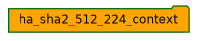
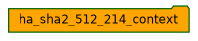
node "ha_sha2_512_224_context": label "ha_sha2_512_224_context" -> "ha_sha2_512_214_context"
